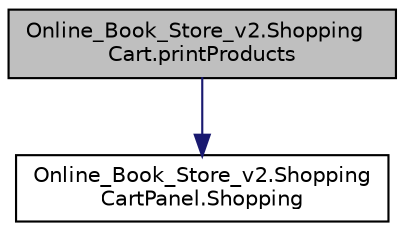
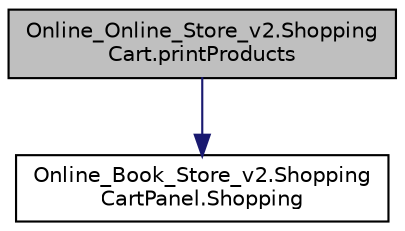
node "Online_Book_Store_v2.Shopping Cart.printProducts": label "Online_Book_Store_v2.Shopping Cart.printProducts" -> "Online_Online_Store_v2.Shopping Cart.printProducts"
